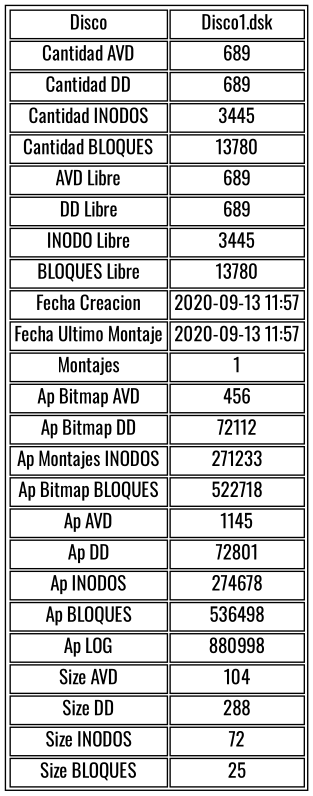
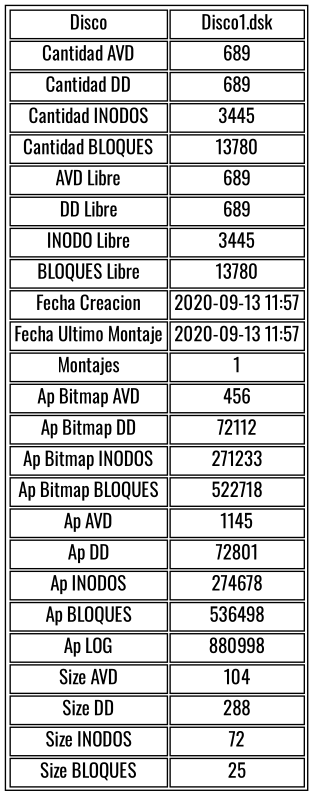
node "Disco": text "Ap Montajes INODOS" -> "Ap Bitmap INODOS"
